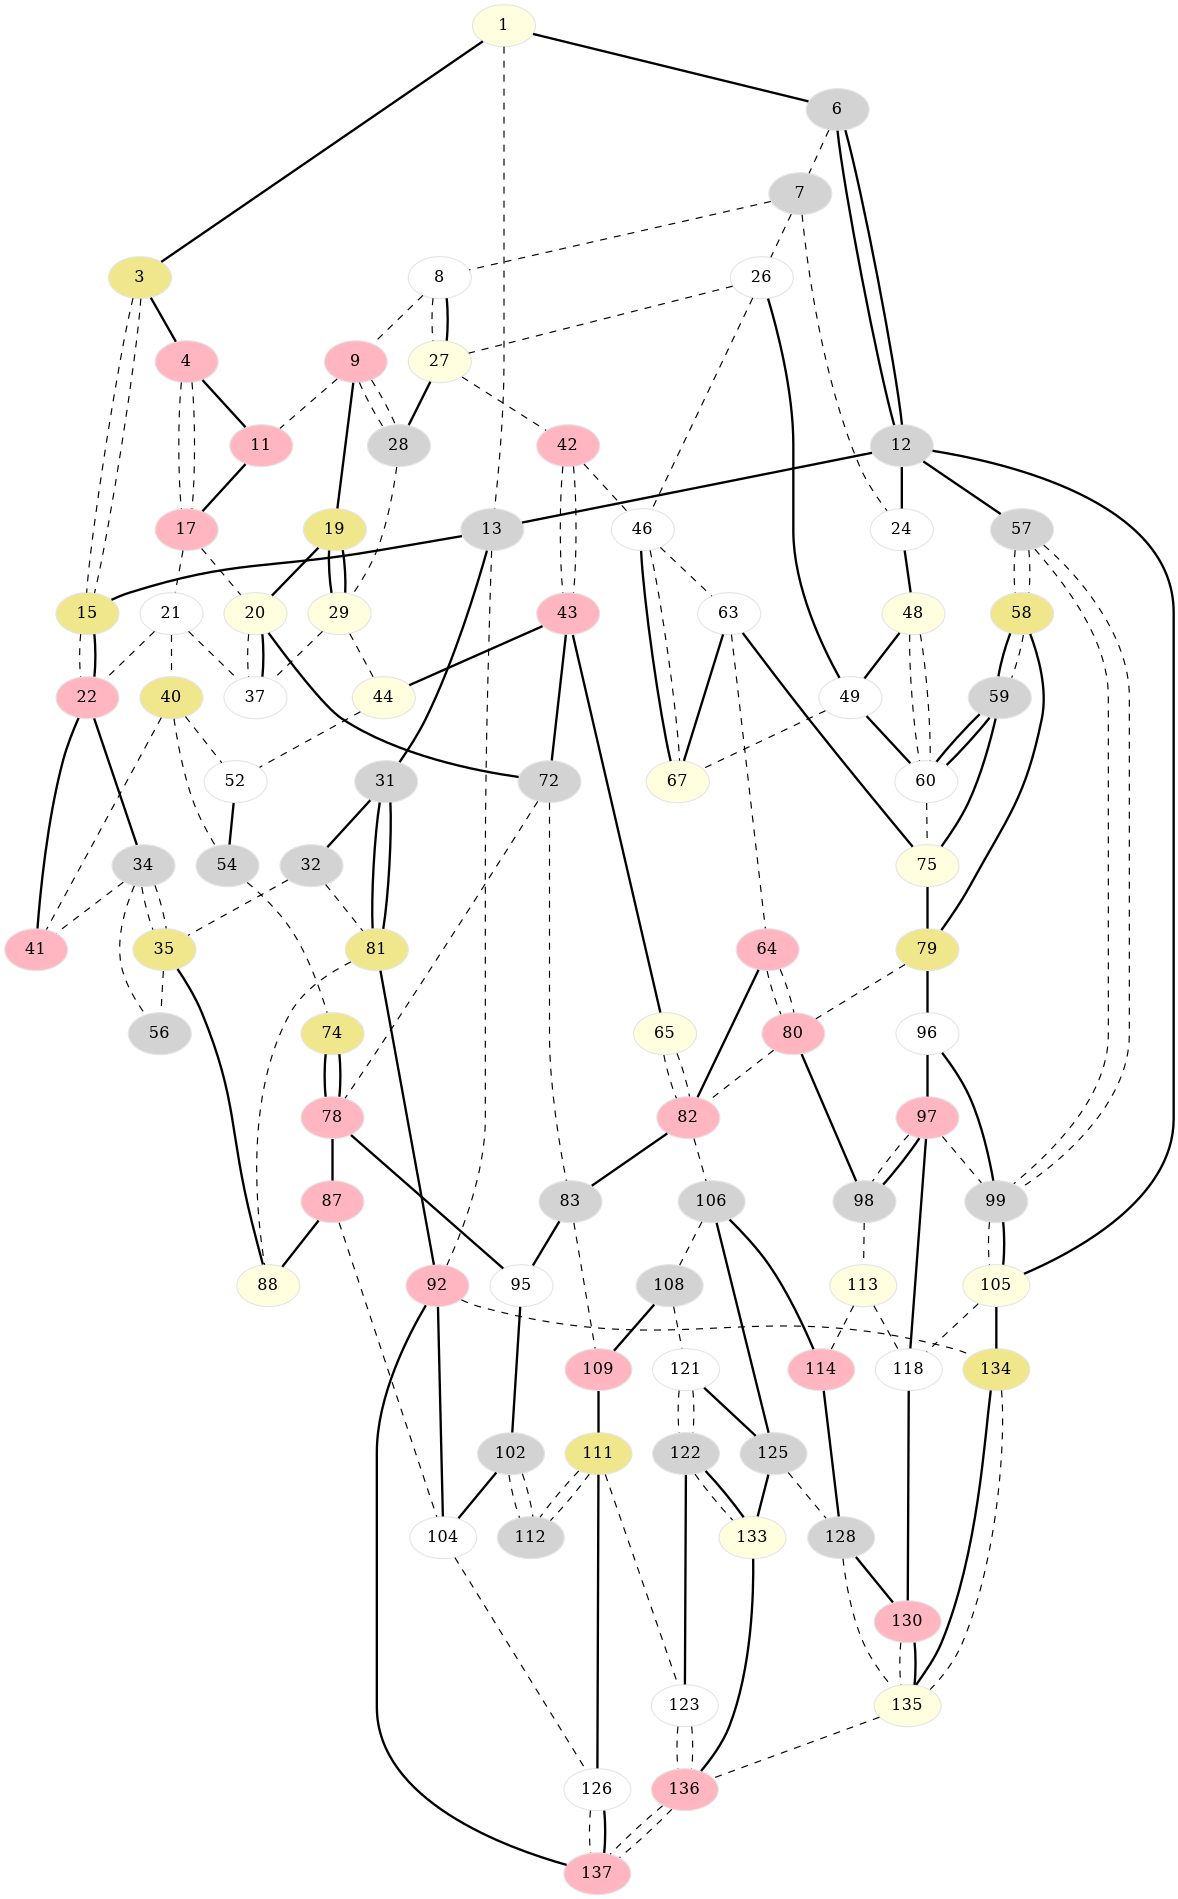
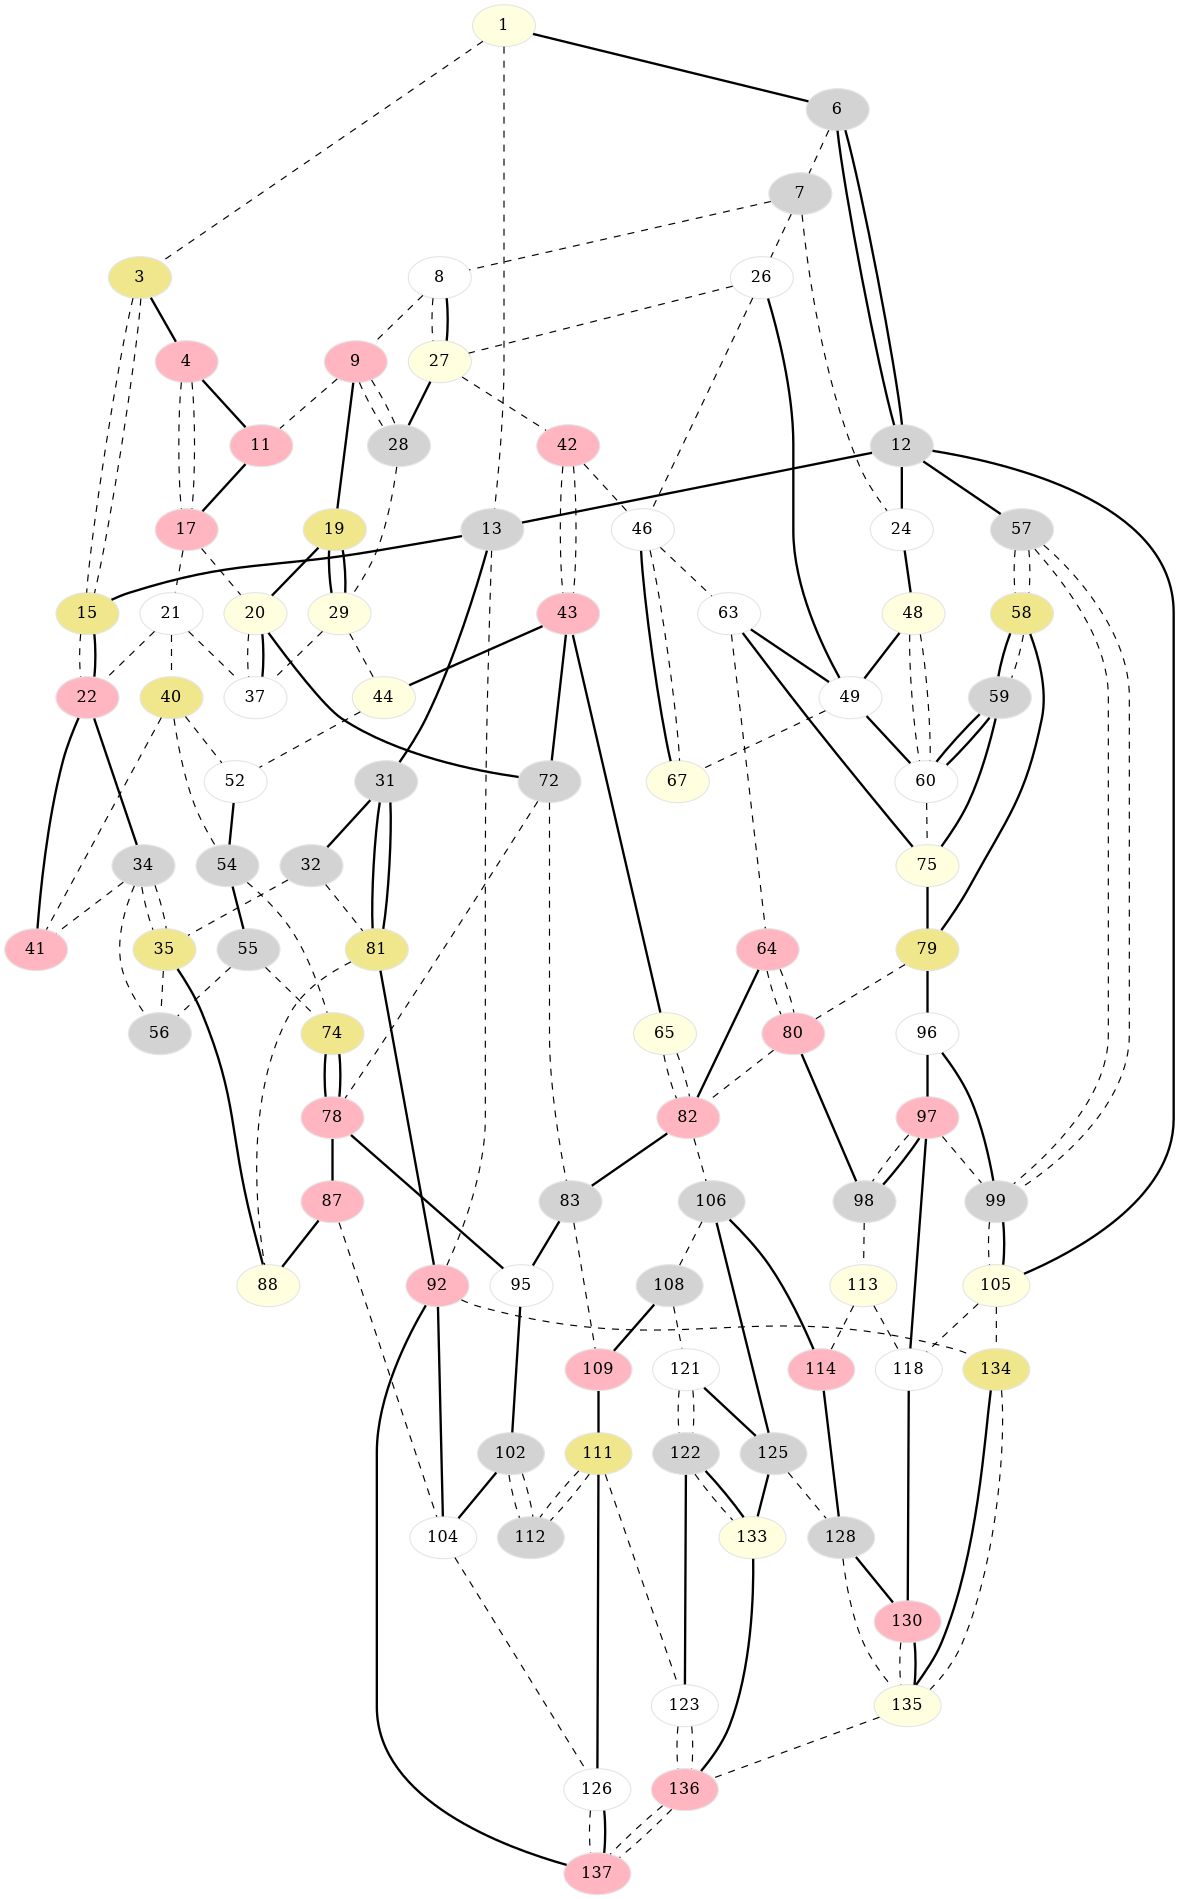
edge "1" -- "3": style bold -> dashed
edge "63" -- "67": now "63" -- "49"
node "55": added
edge "105" -- "134": style bold -> dashed
